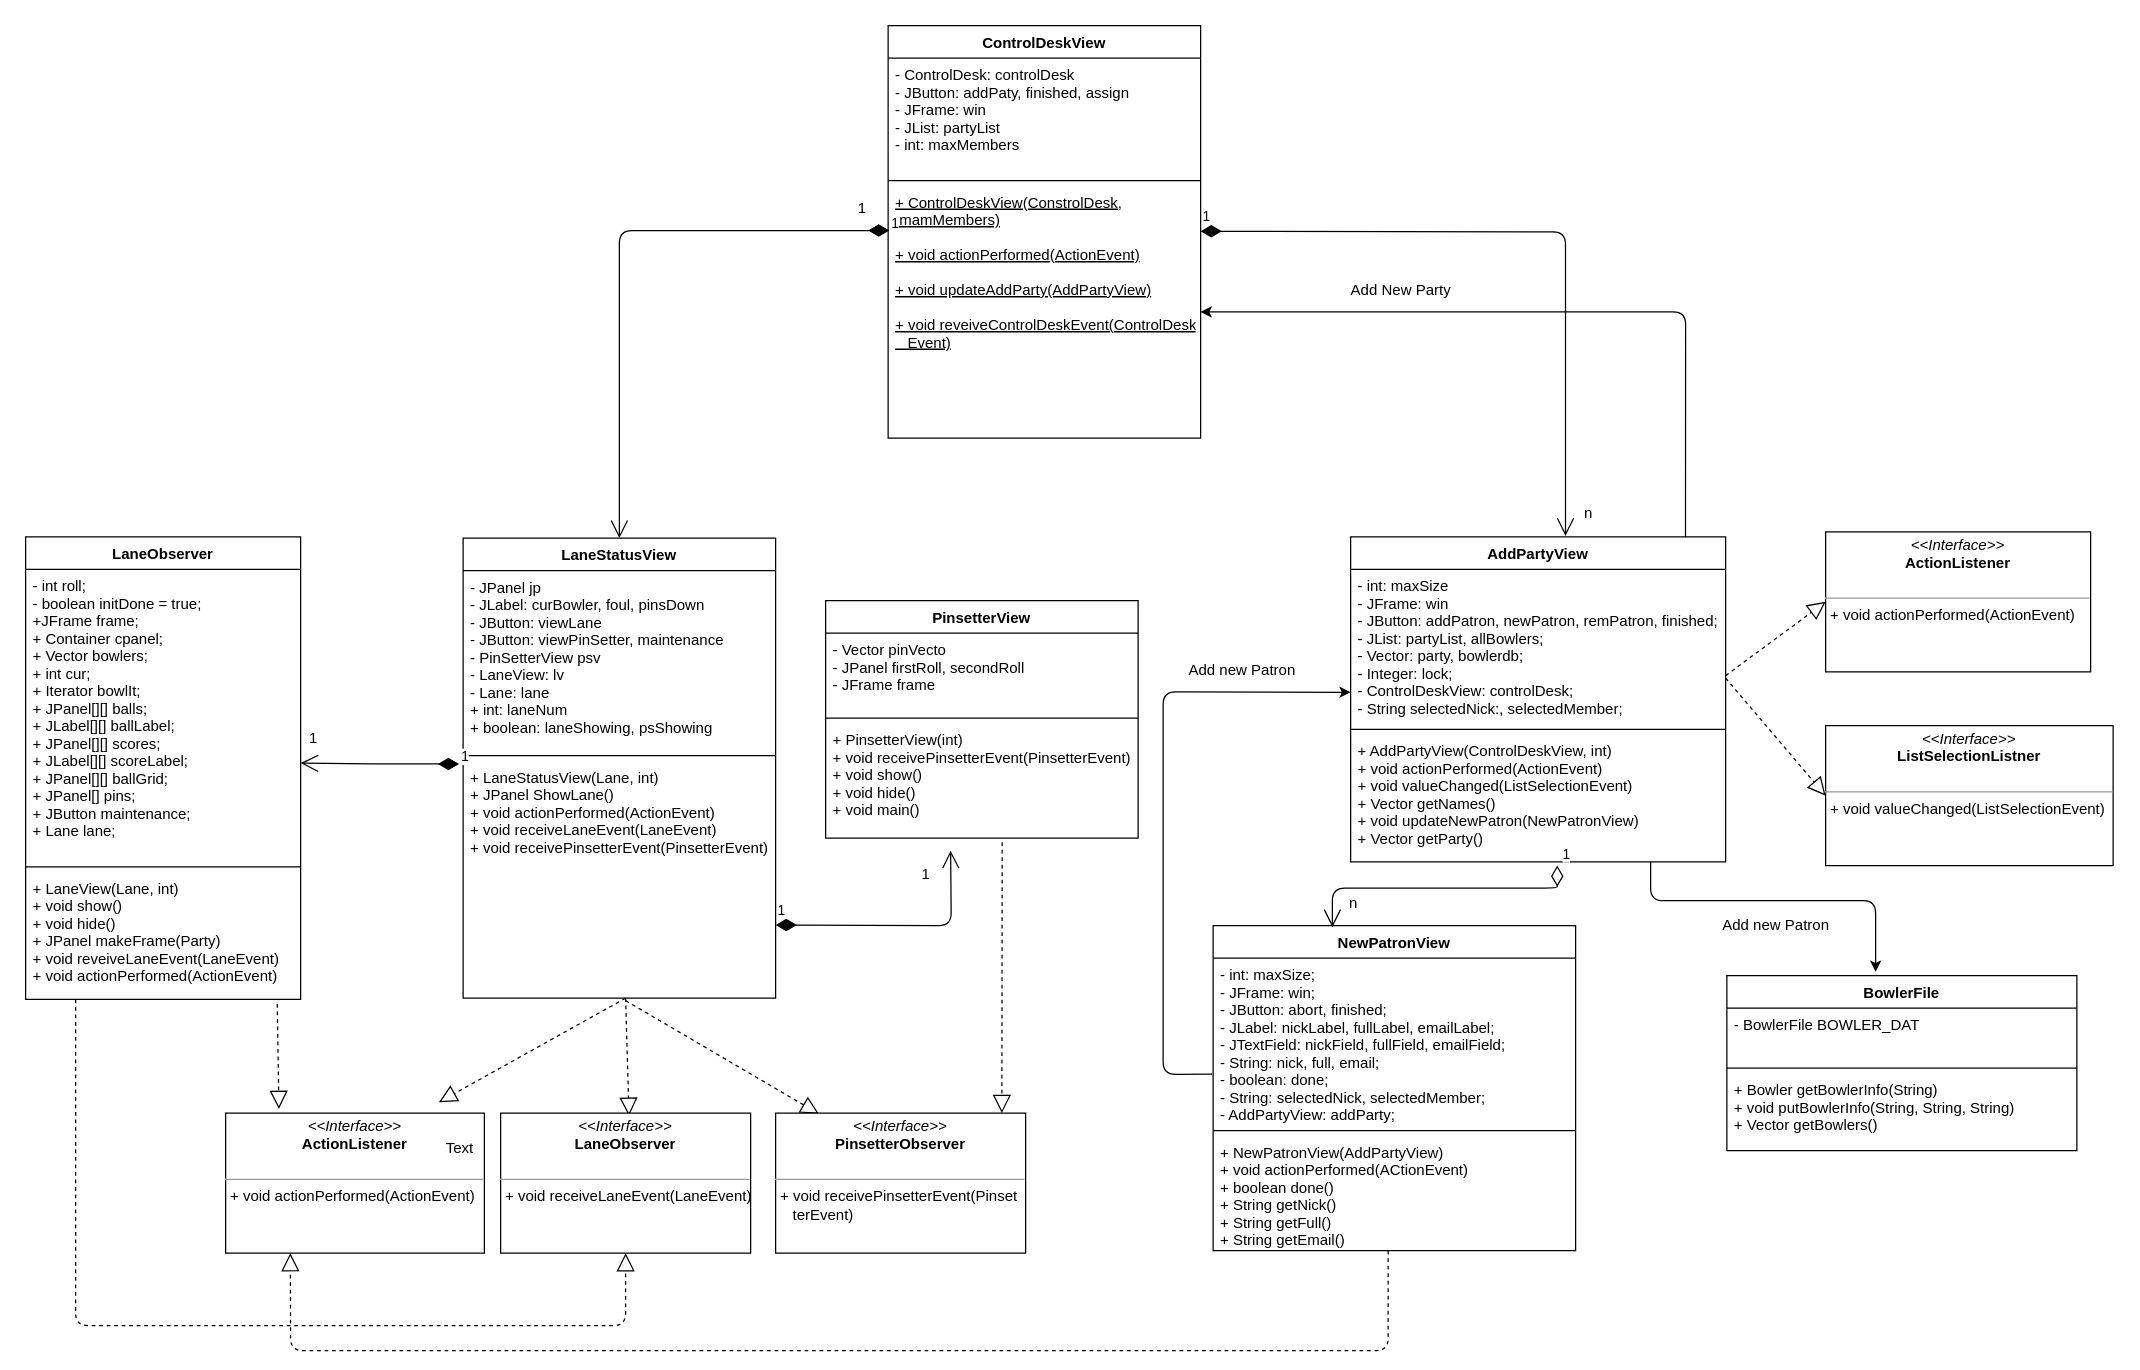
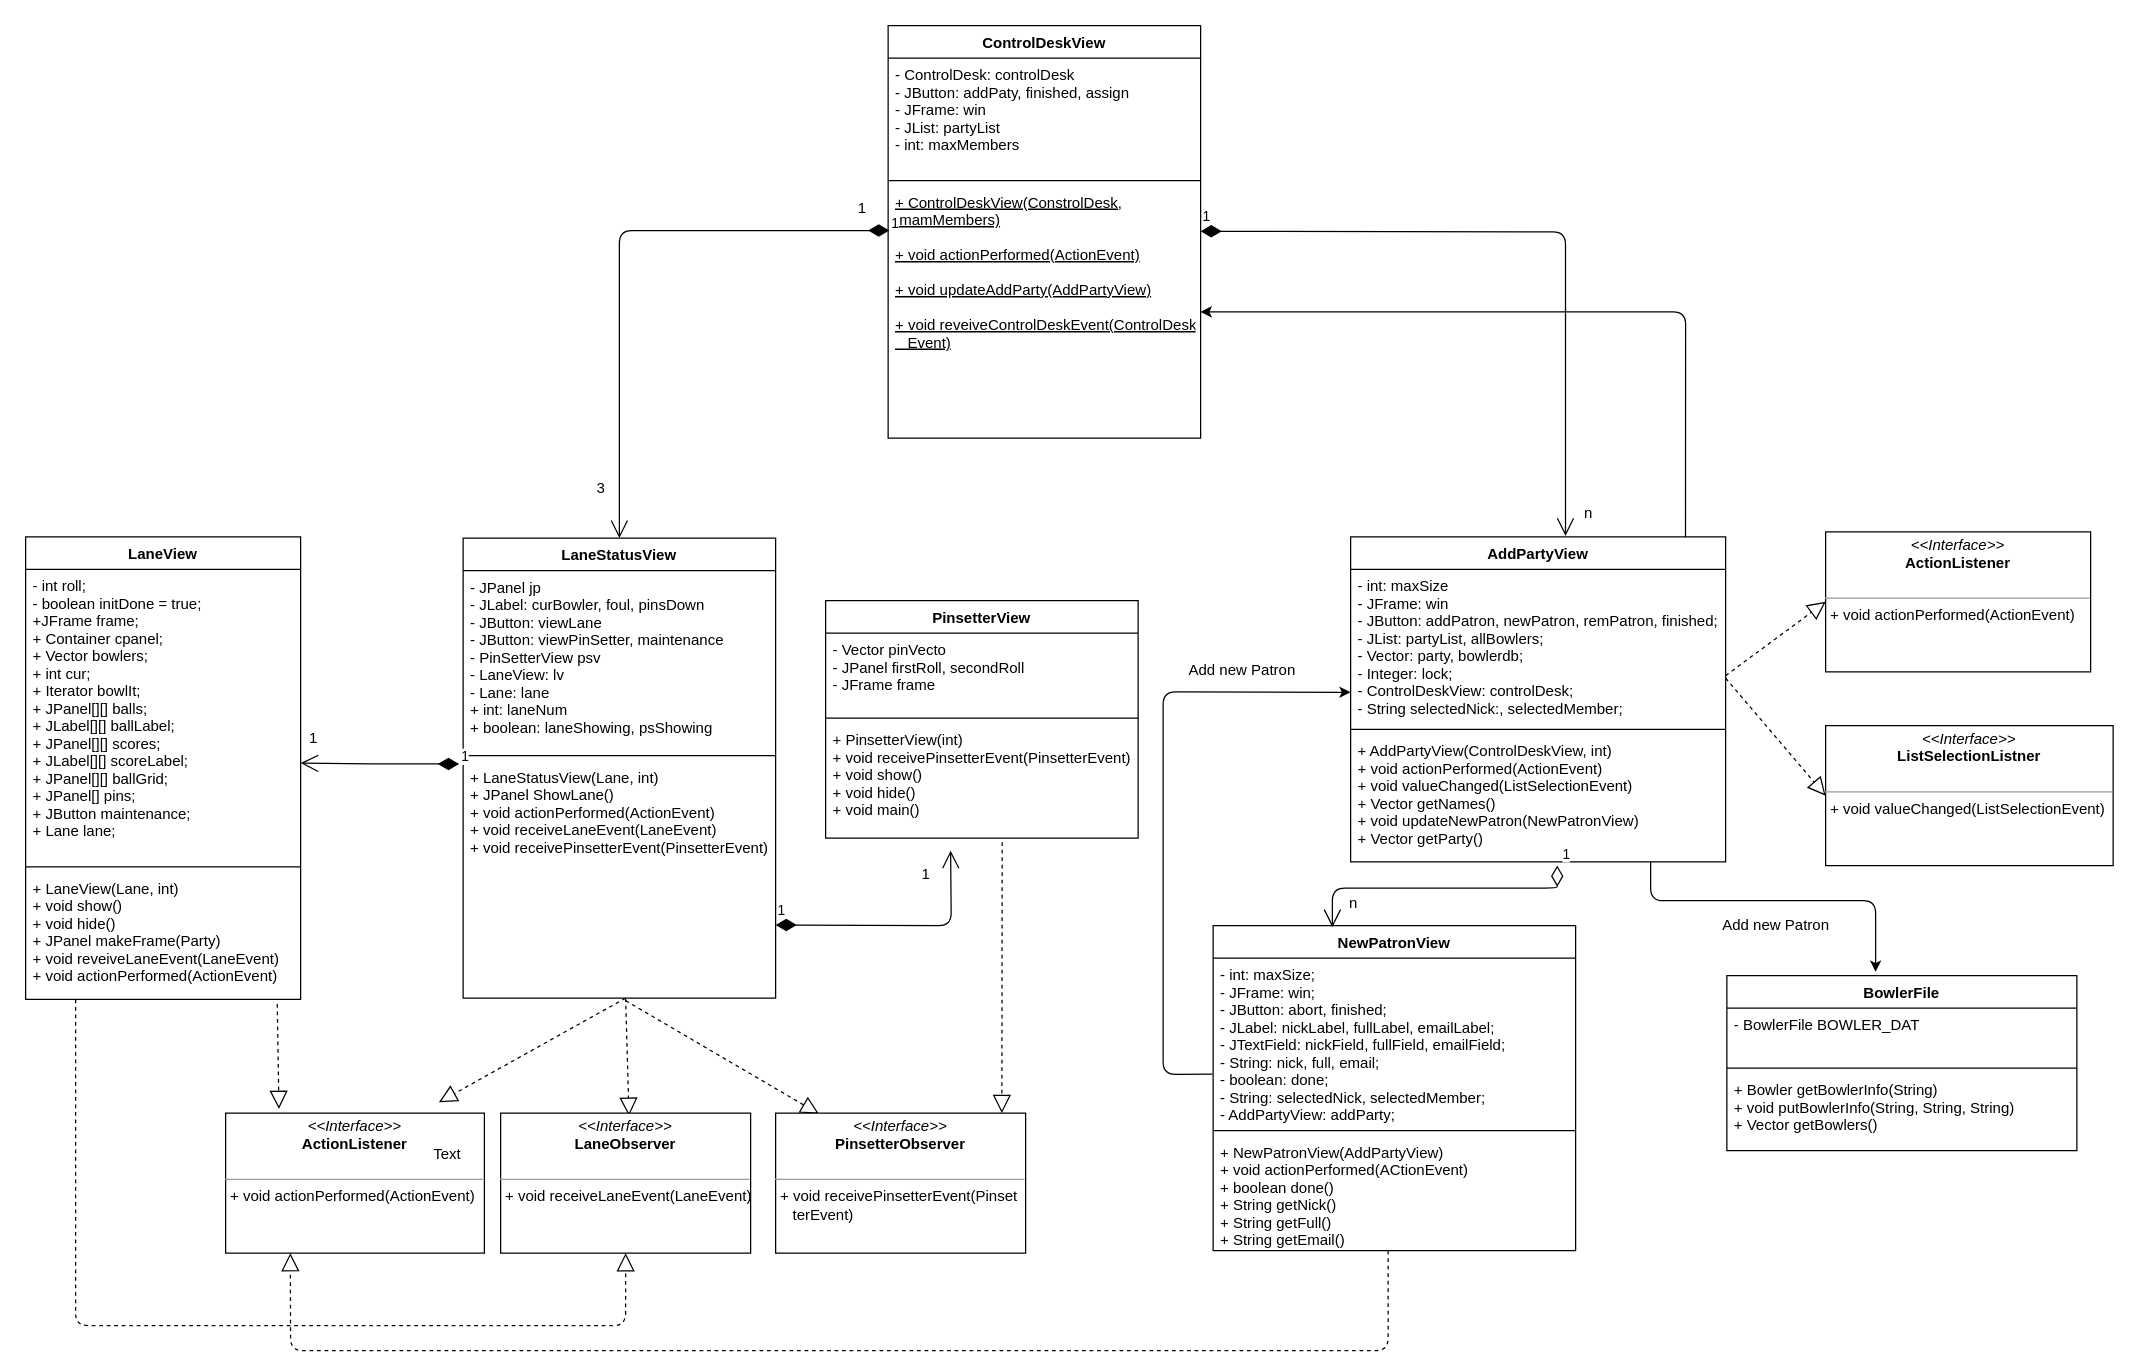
node "Add New Party": removed
node "3": added
node "LaneObserver": label "LaneObserver" -> "LaneView"
node "Text": moved (459, 1148) -> (447, 1154)
